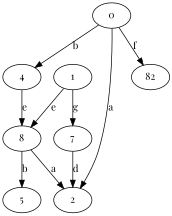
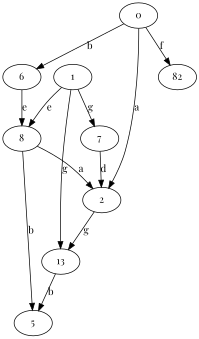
node "4": label "4" -> "6"
node "13": added
